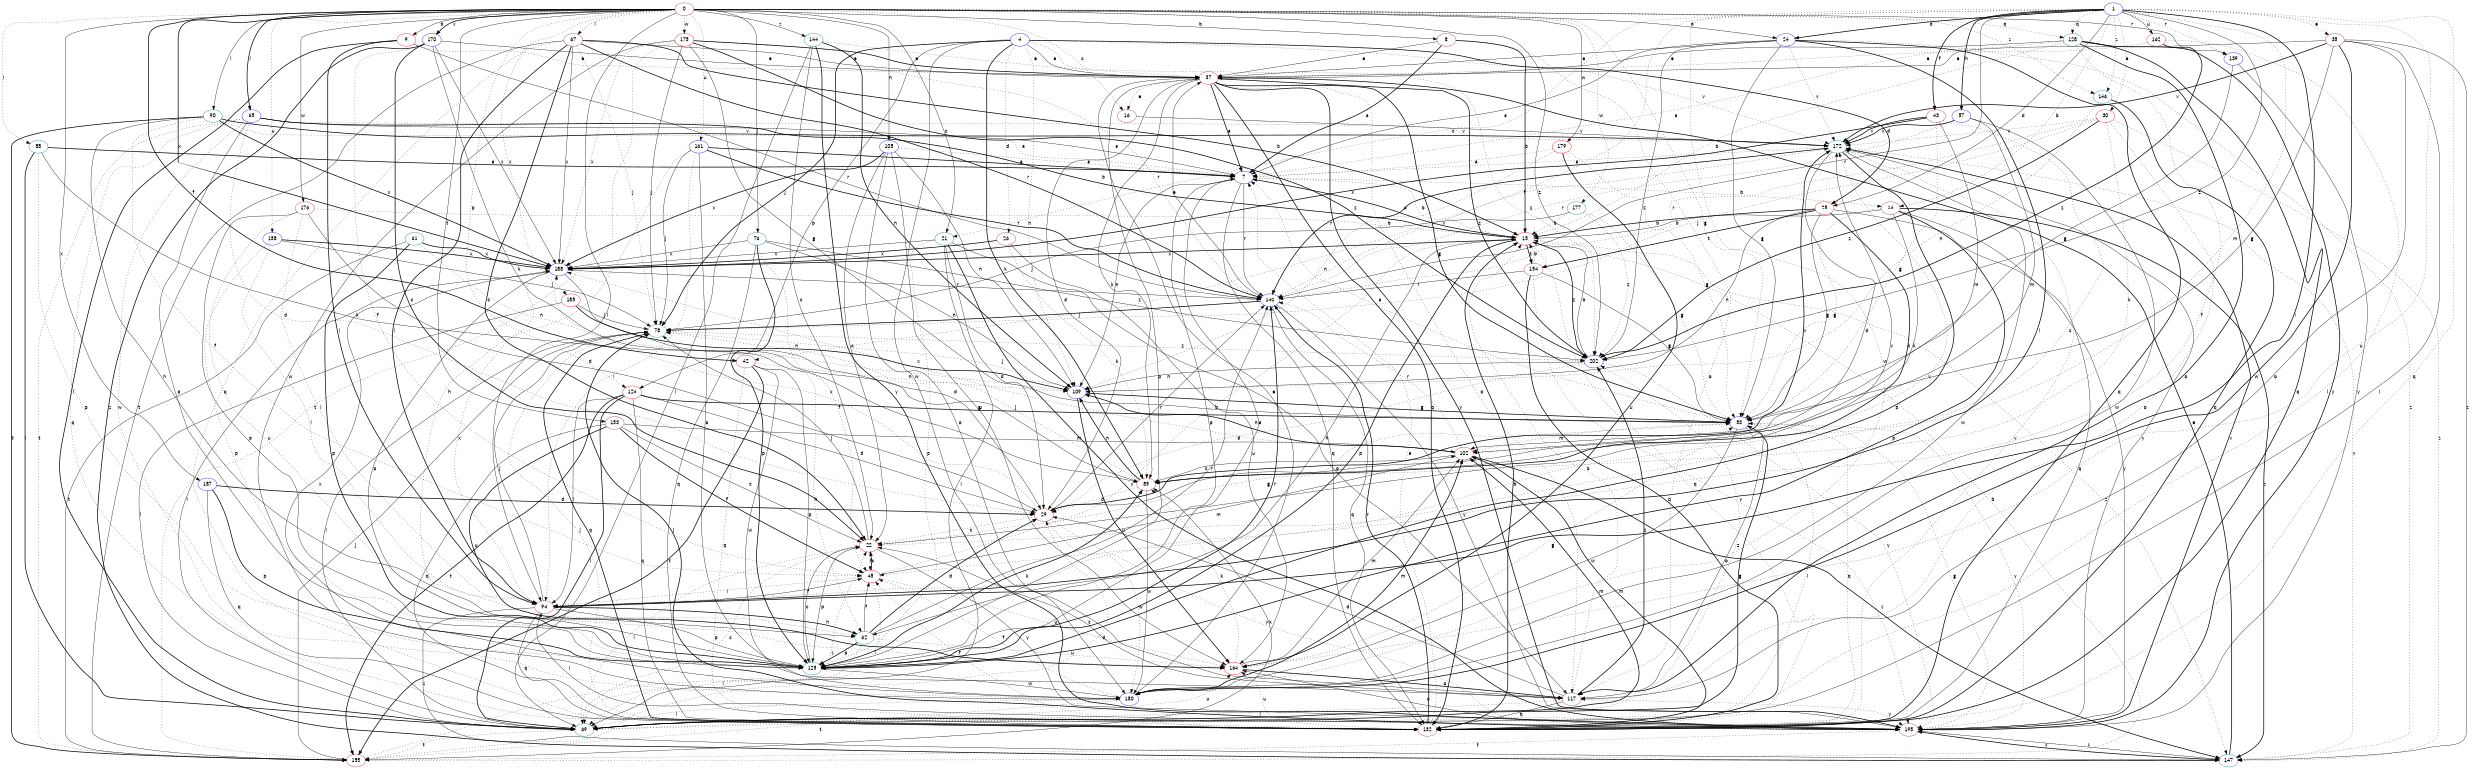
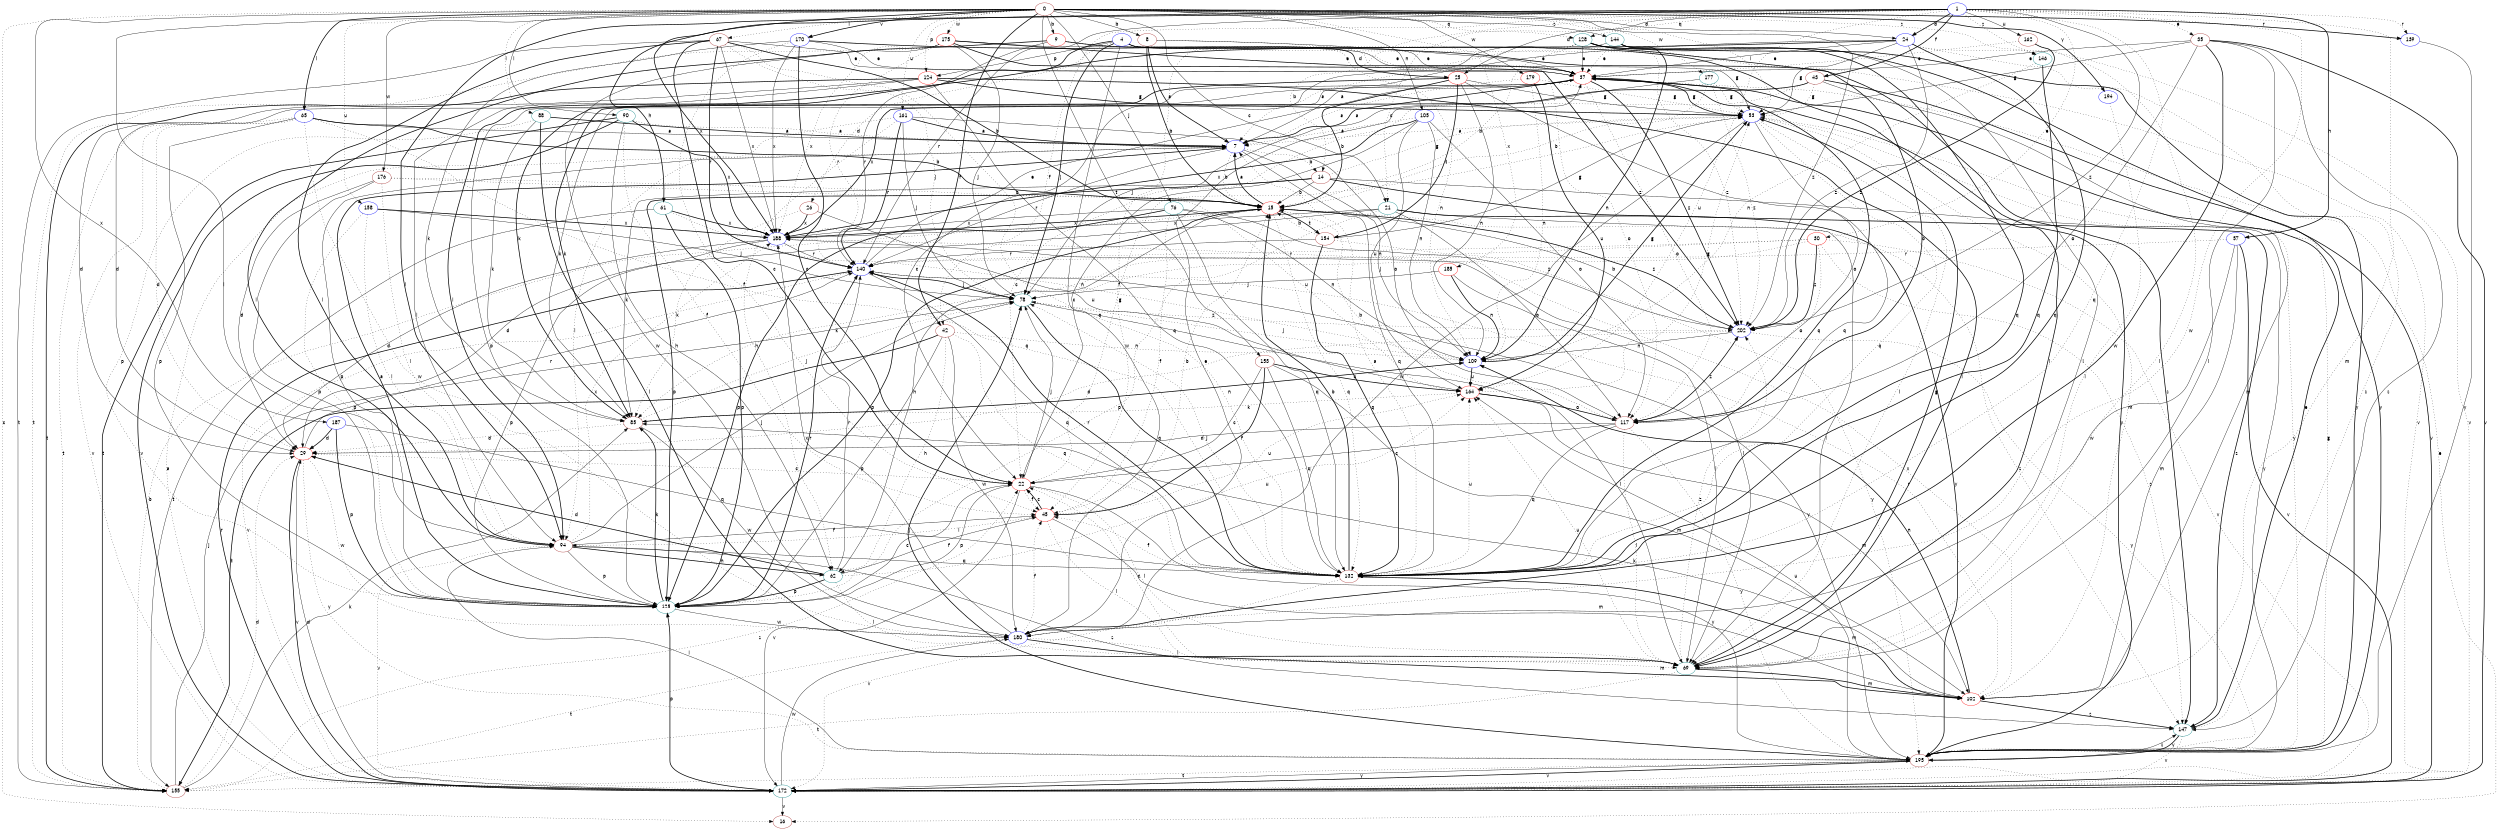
edge "0" -> "139": style solid -> bold
edge "1" -> "61": added, label "h"
node "194": added
edge "16" -> "172": reversed
edge "0" -> "53": label "g" -> "l"
edge "139" -> "53": removed, label "g"
edge "29" -> "188": removed, label "x"
edge "125" -> "7": style solid -> bold
